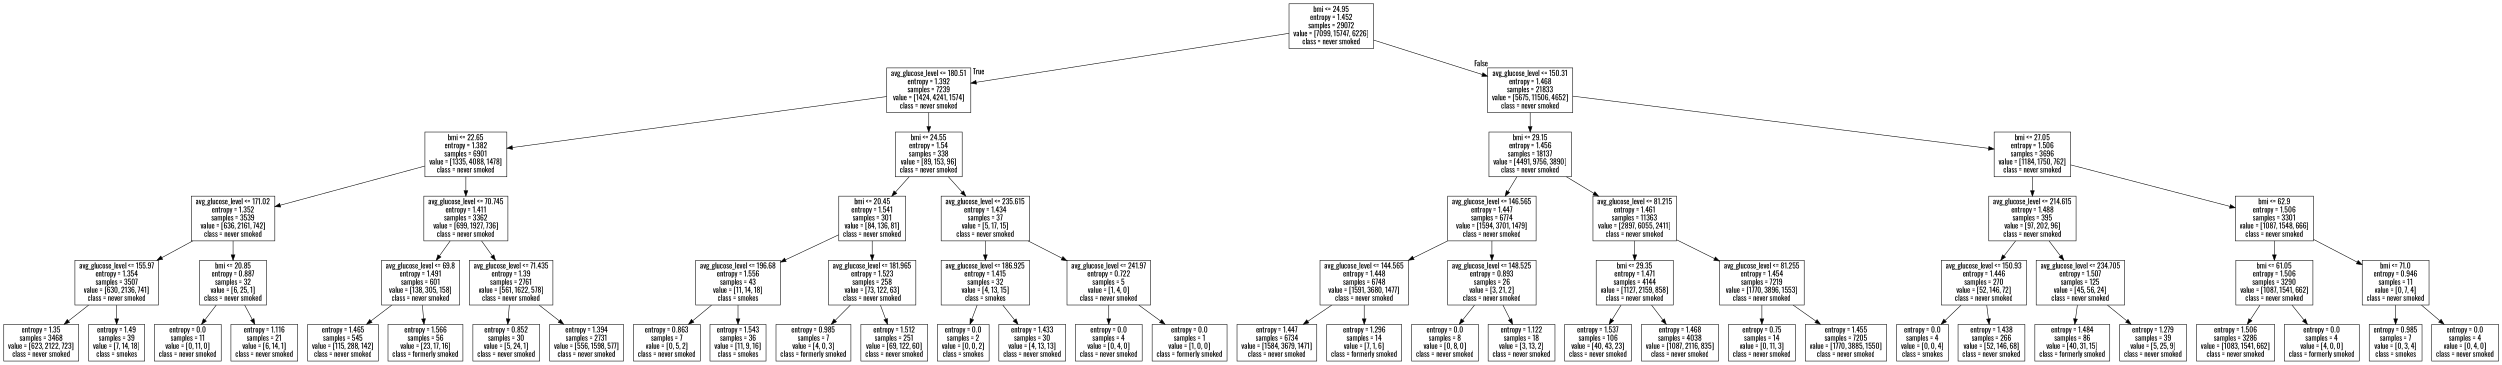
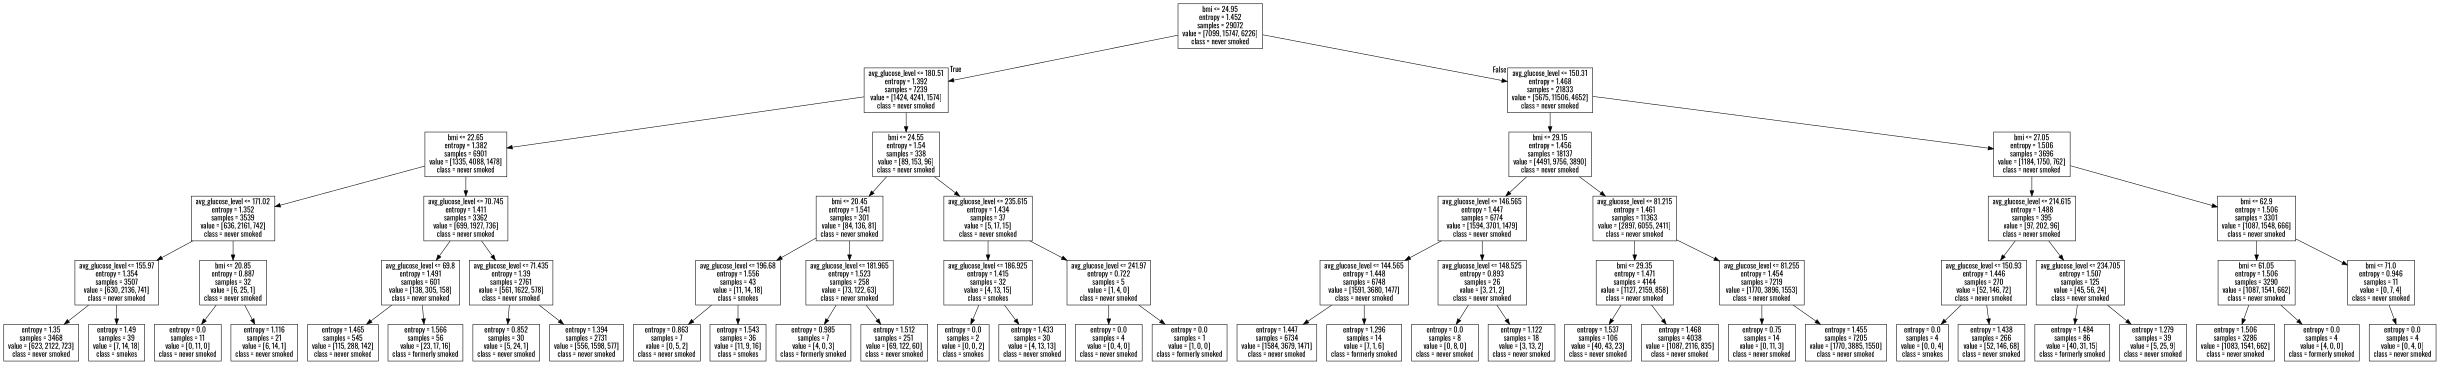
node "entropy = 0.985 samples = 7 value = [0, 3, 4] class = smokes": removed
